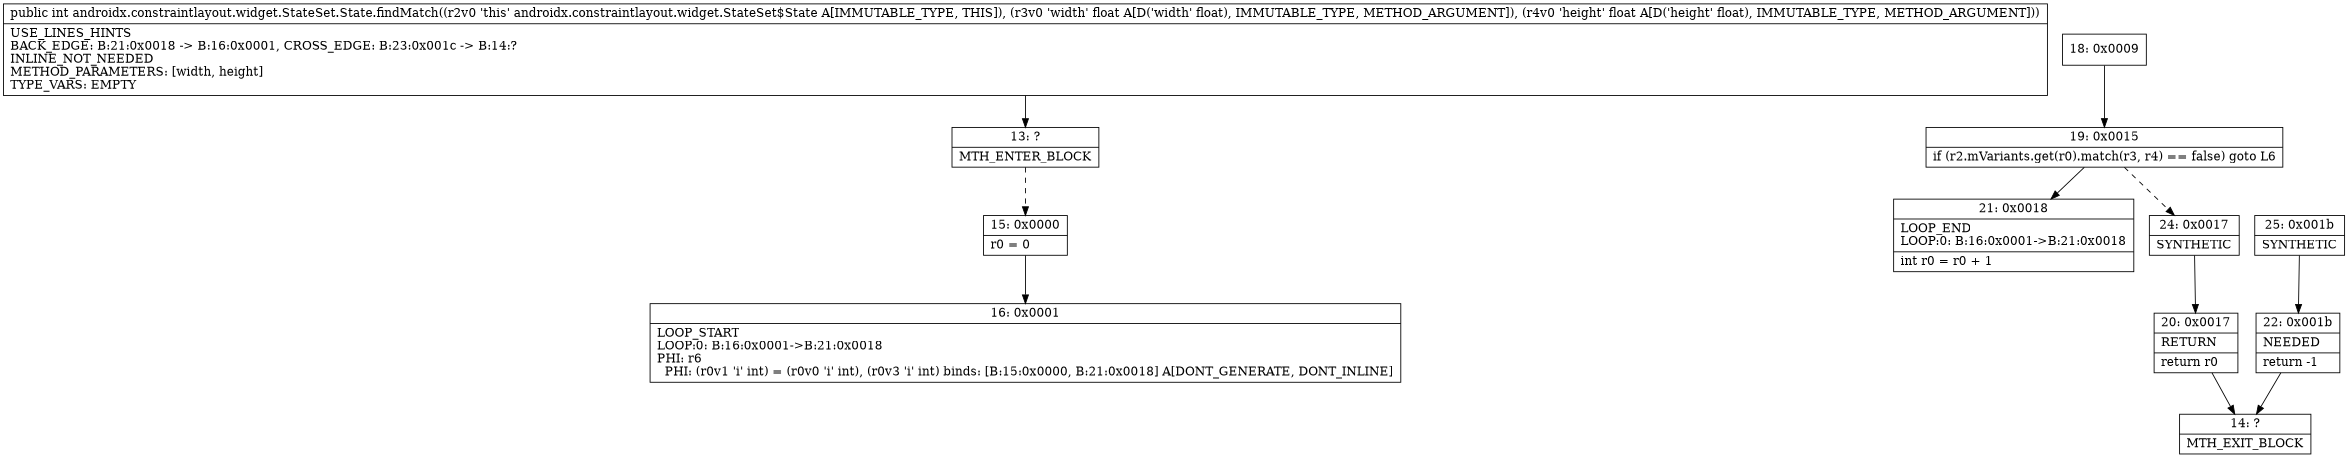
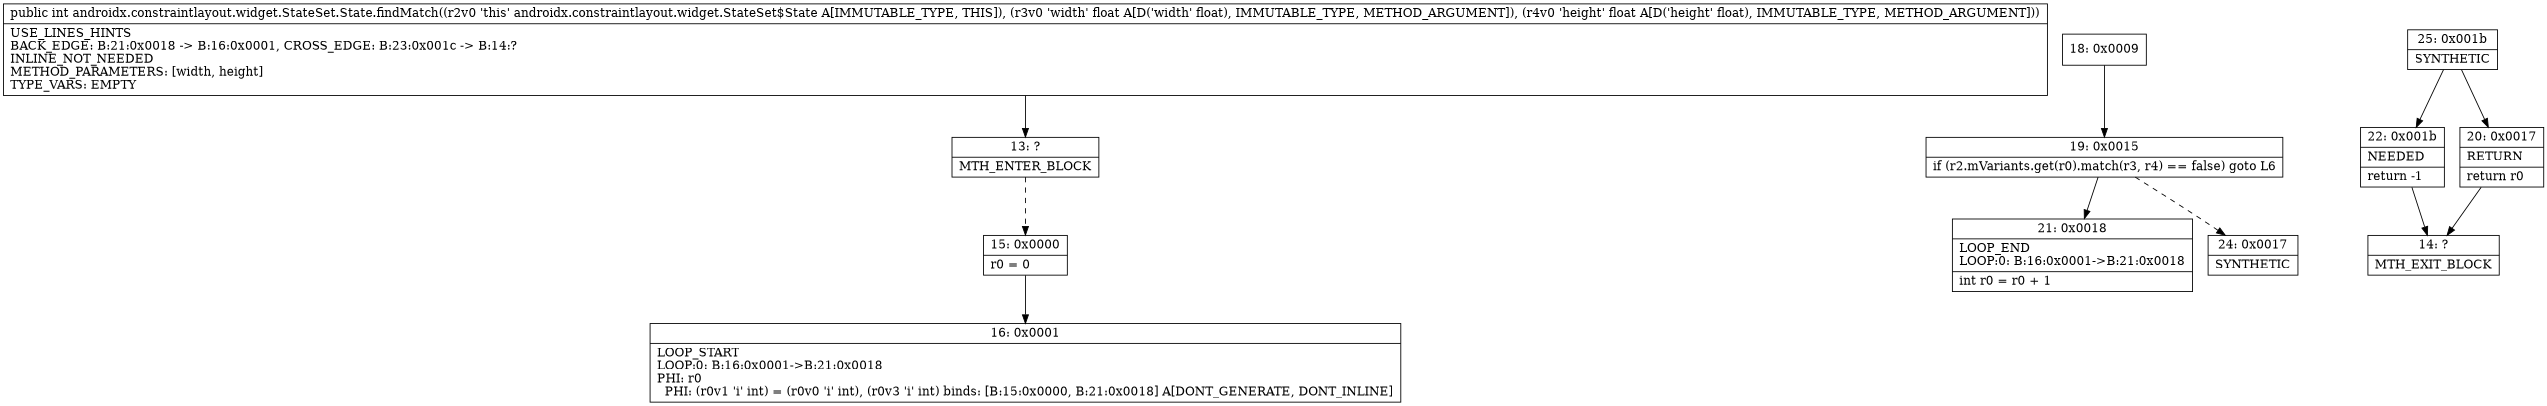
edge "24: 0x0017" -> "20: 0x0017": now "25: 0x001b" -> "20: 0x0017"
node "16: 0x0001": text "PHI: r6" -> "PHI: r0"
